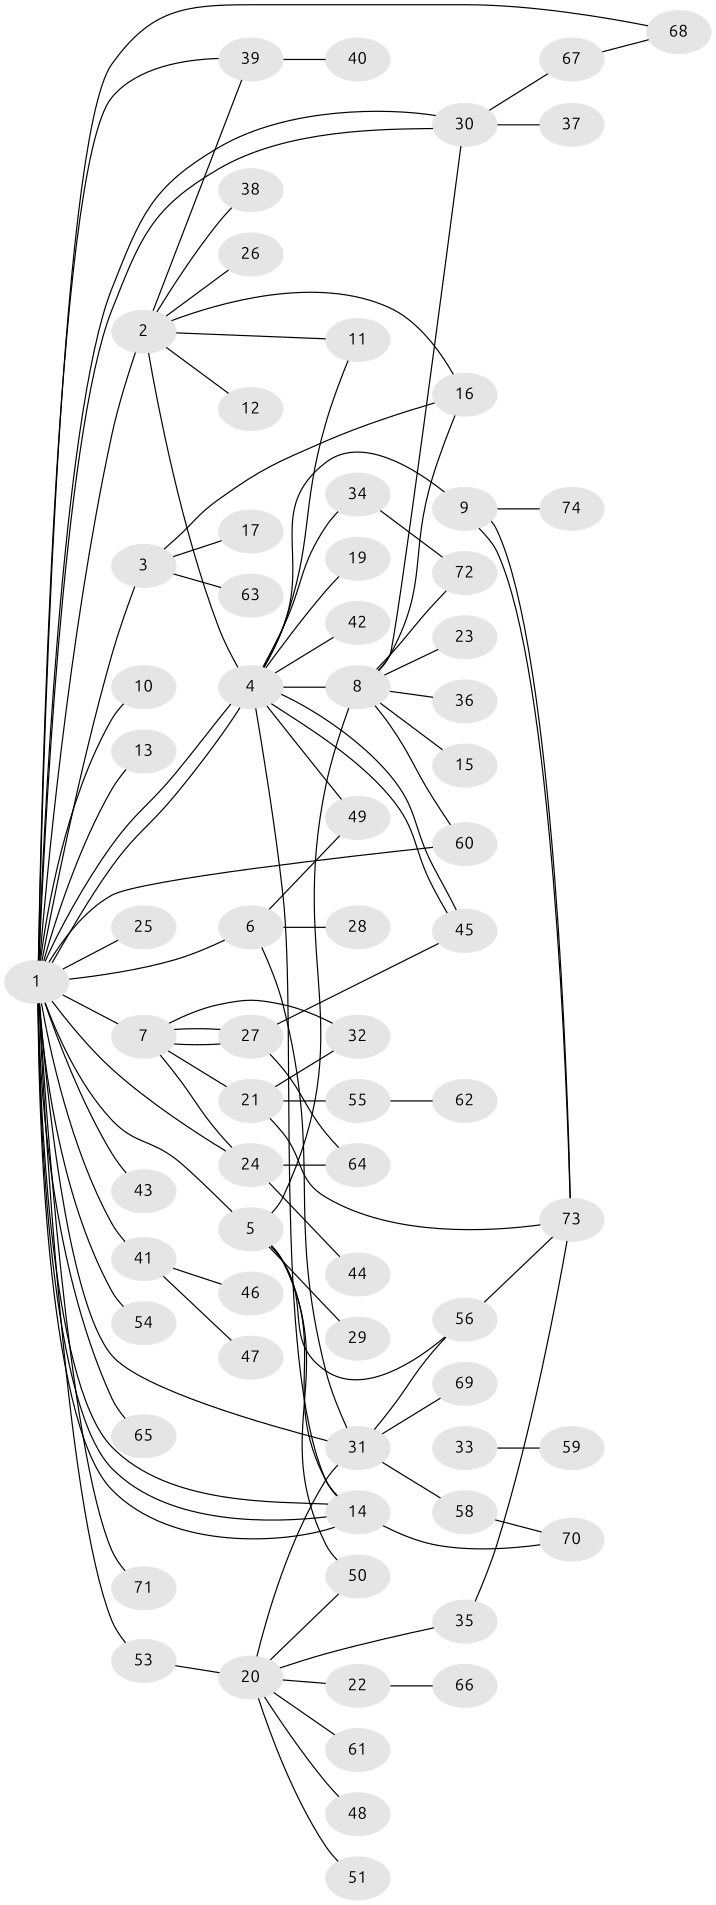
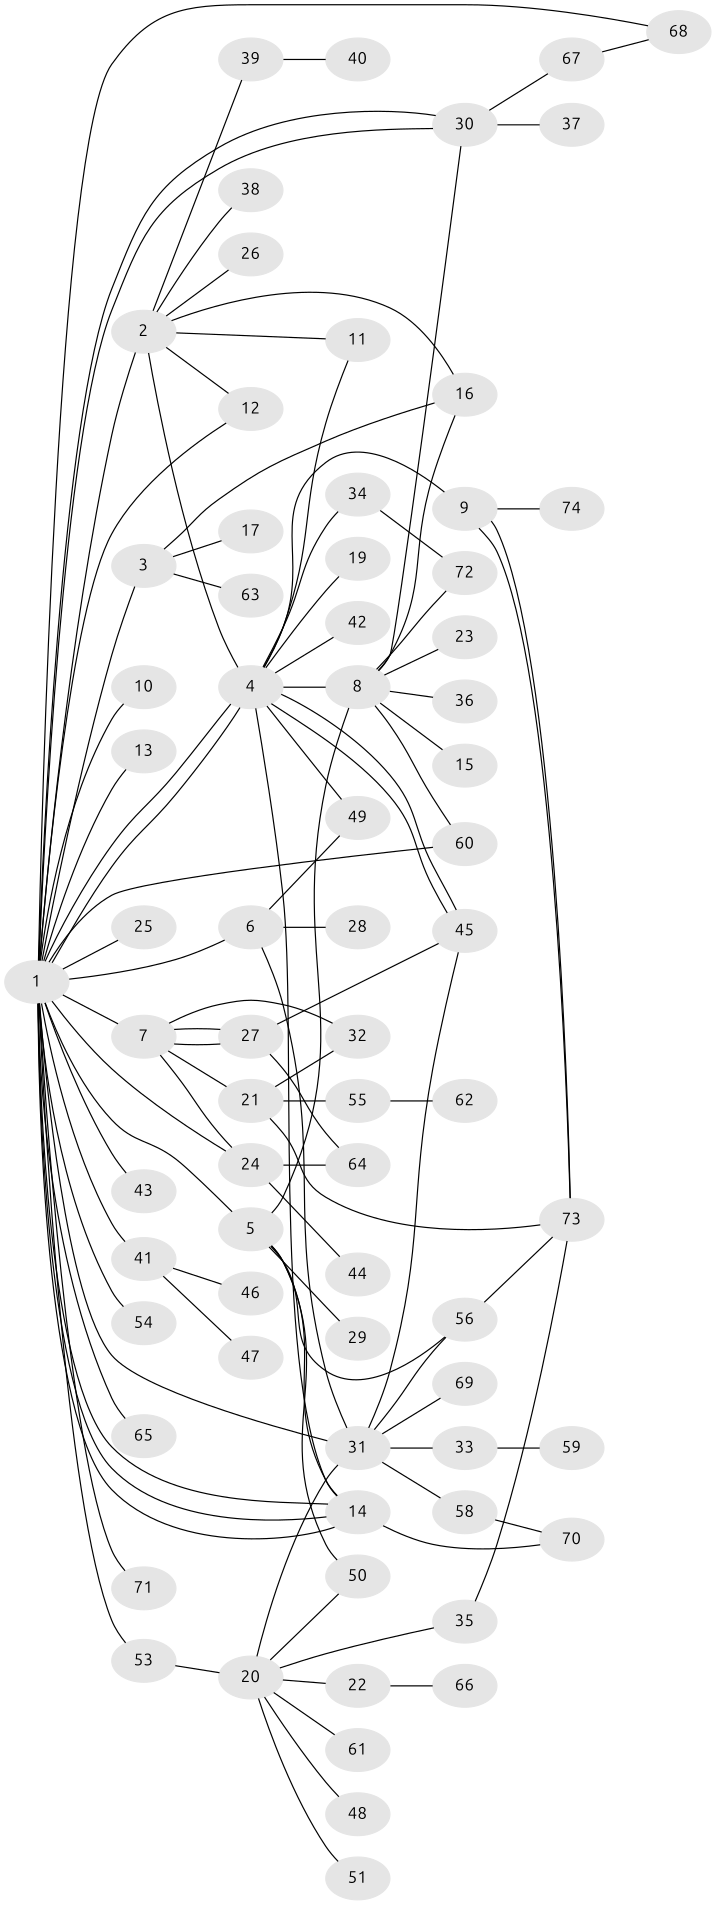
edge "39" -- "1": now "12" -- "1"
edge "45" -- "31": added
edge "31" -- "33": added
